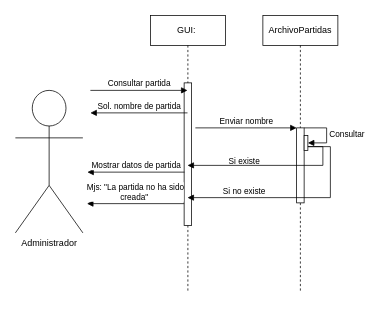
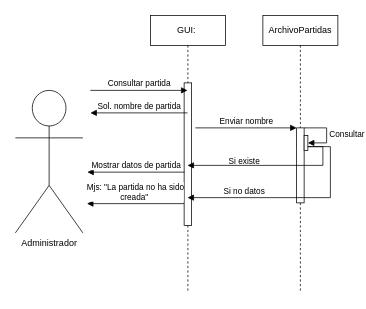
node "Si no existe": label "Si no existe" -> "Si no datos"
